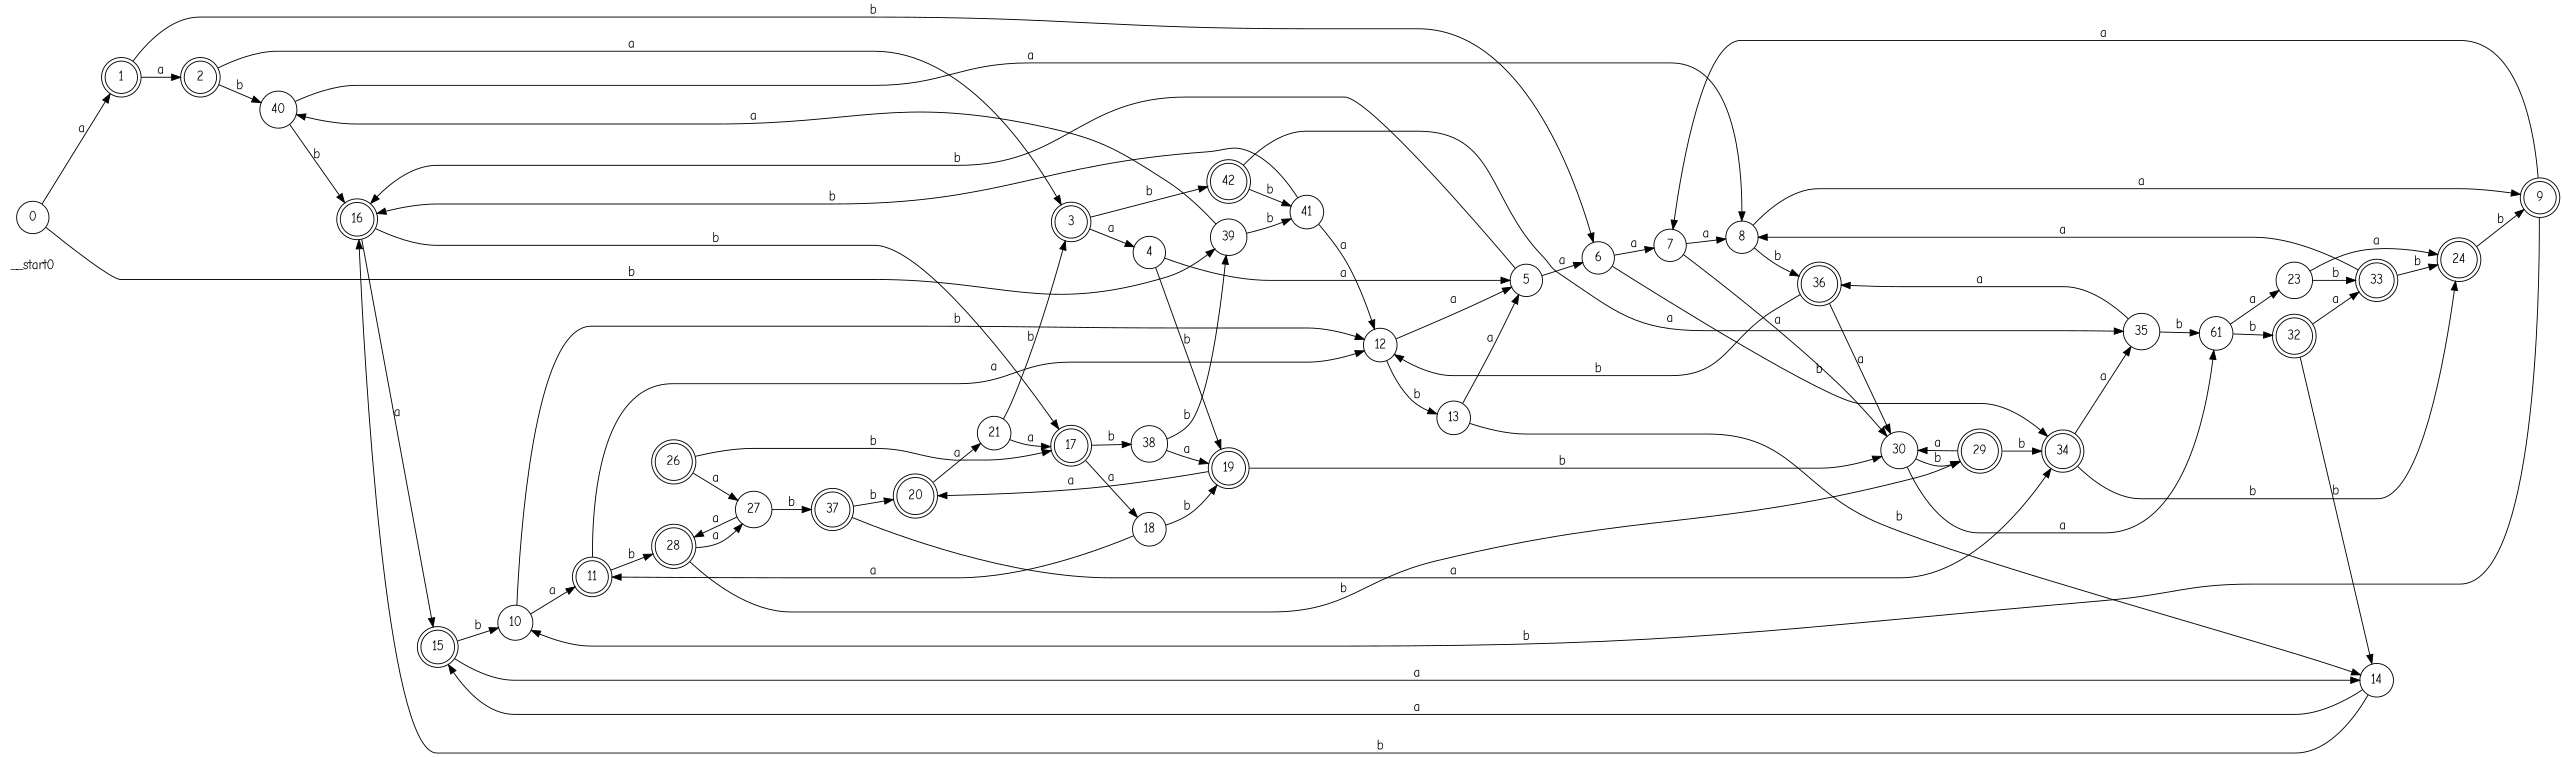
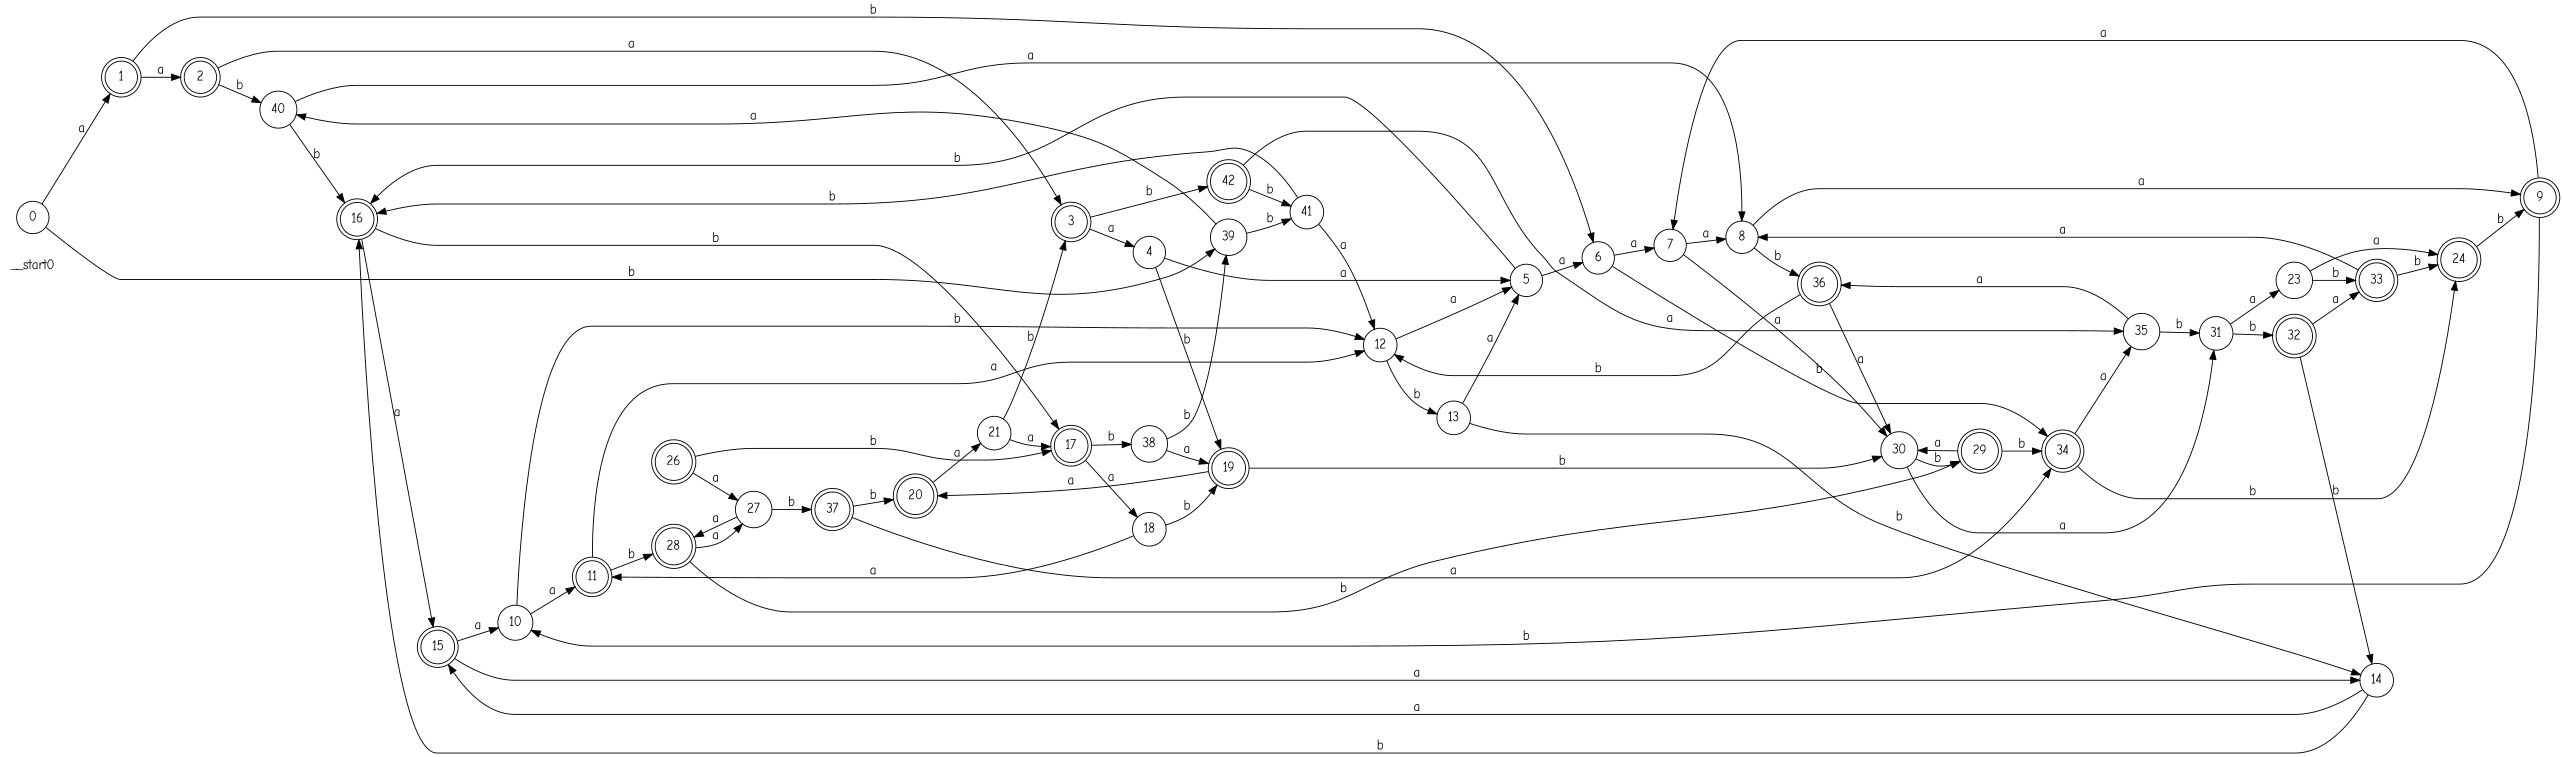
node "61": label "61" -> "31"
edge "15" -> "10": label "b" -> "a"
